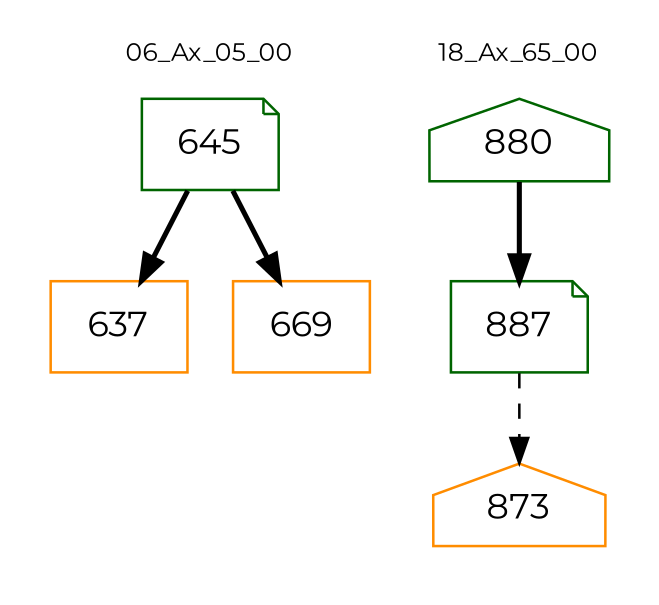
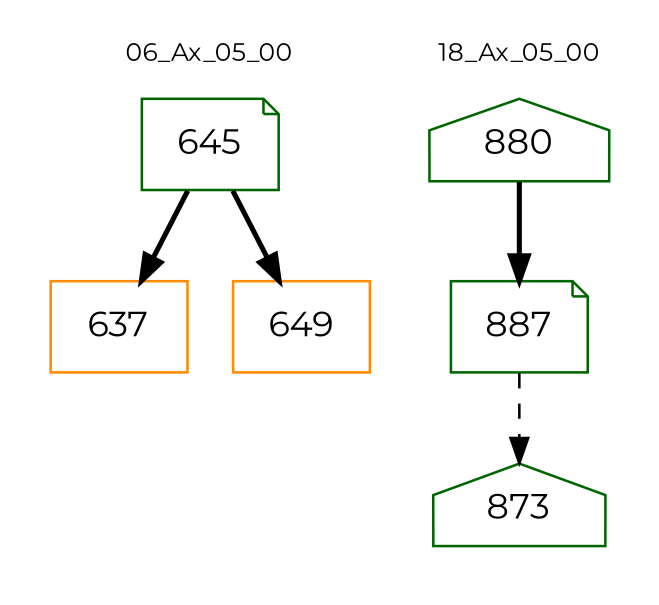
cluster "18_Ax_65_00": label "18_Ax_65_00" -> "18_Ax_05_00"
node "669": label "669" -> "649"
node "873": color darkorange -> darkgreen
